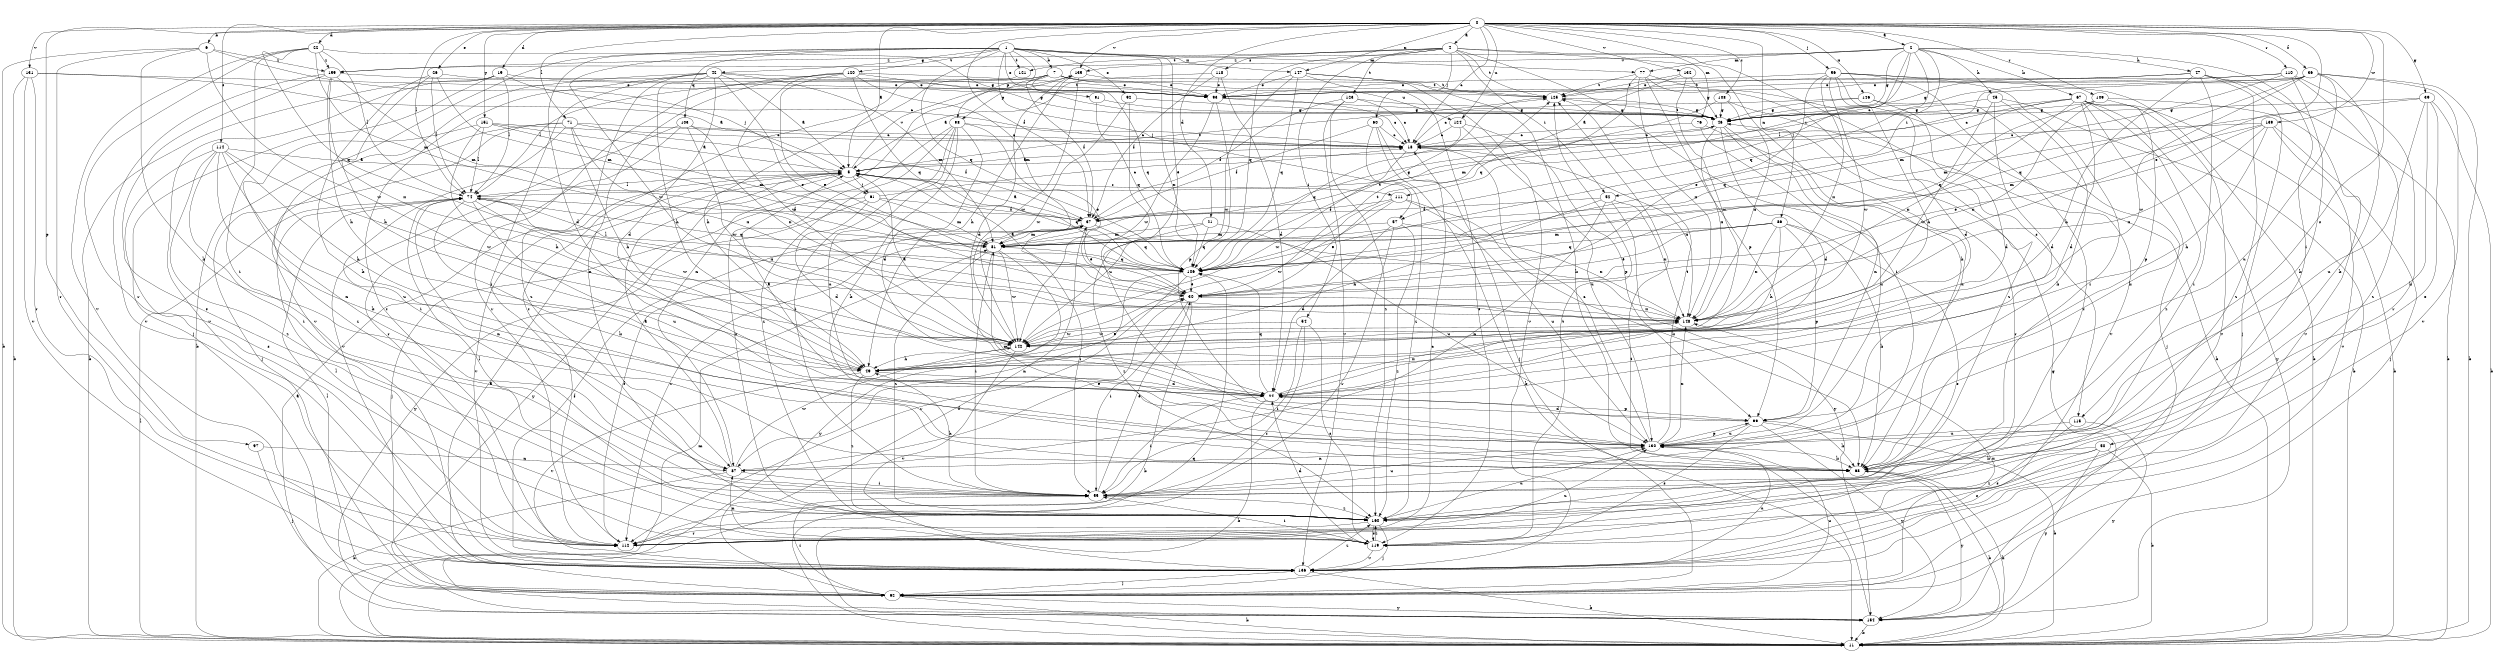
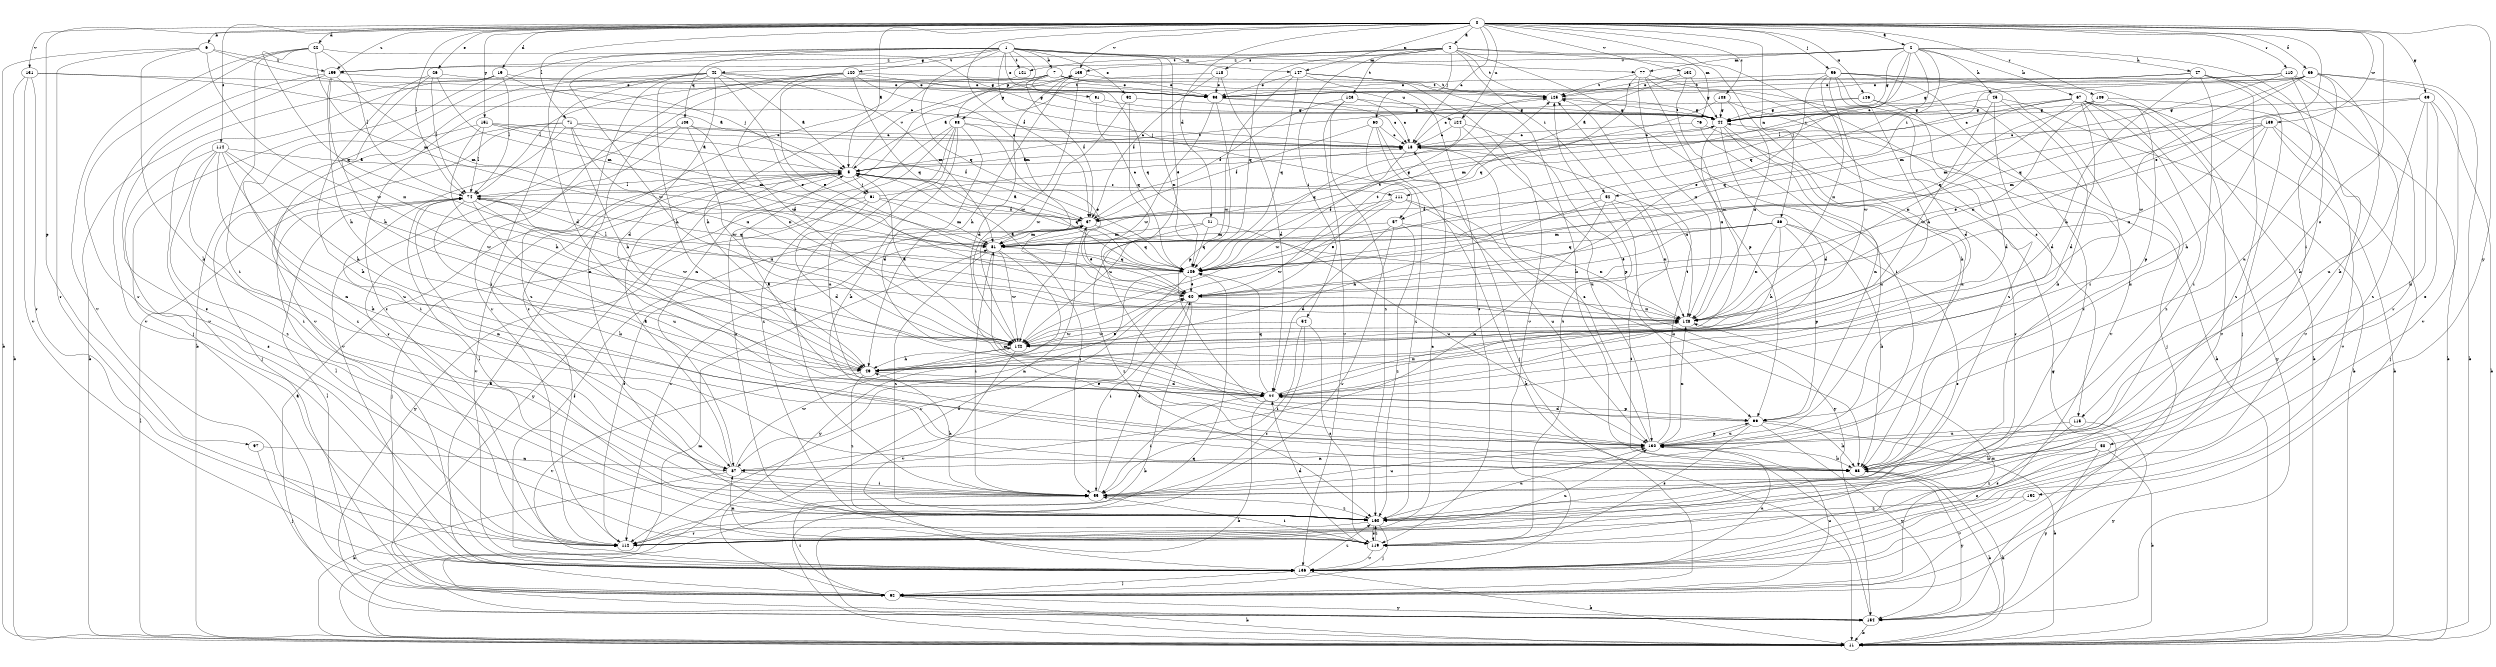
edge "22" -> "159": now "0" -> "159"
node "46": label "46" -> "44"
node "152": added
